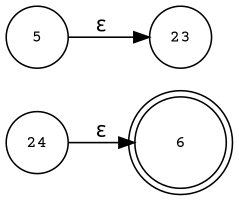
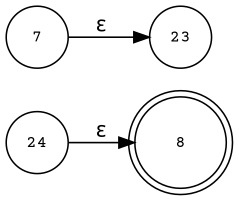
node "5": label "5" -> "7"
node "6": label "6" -> "8"
